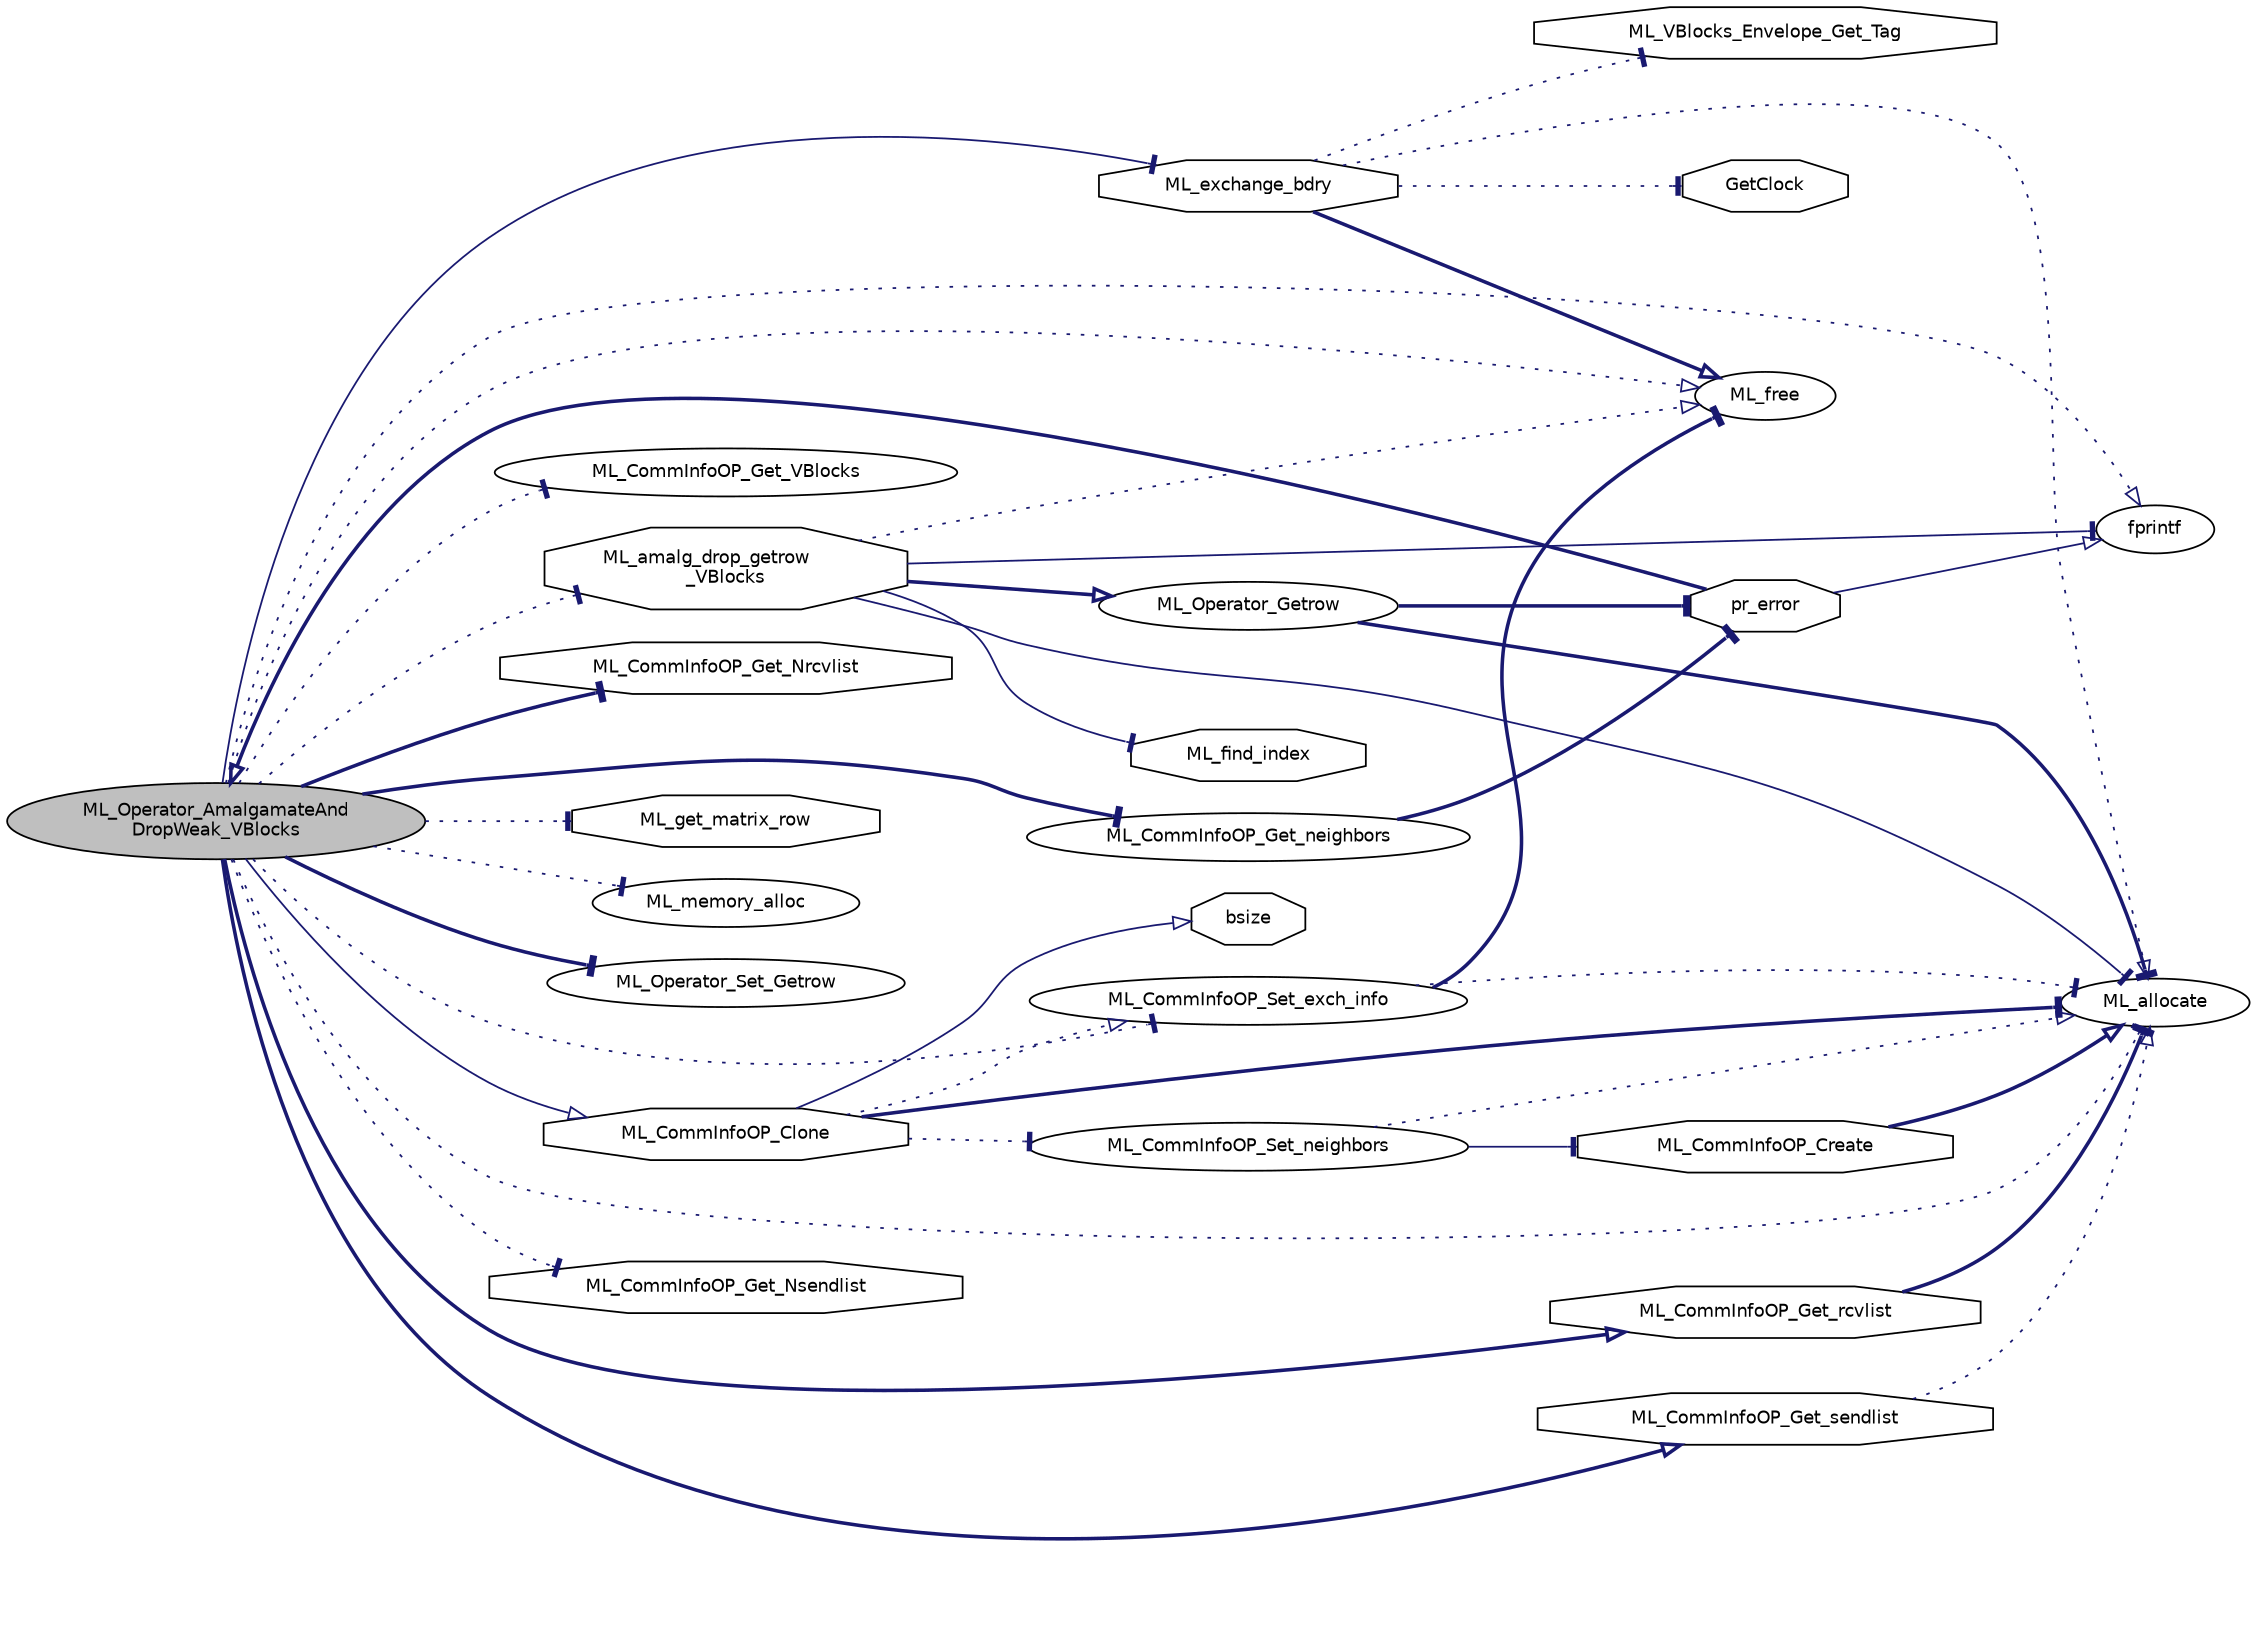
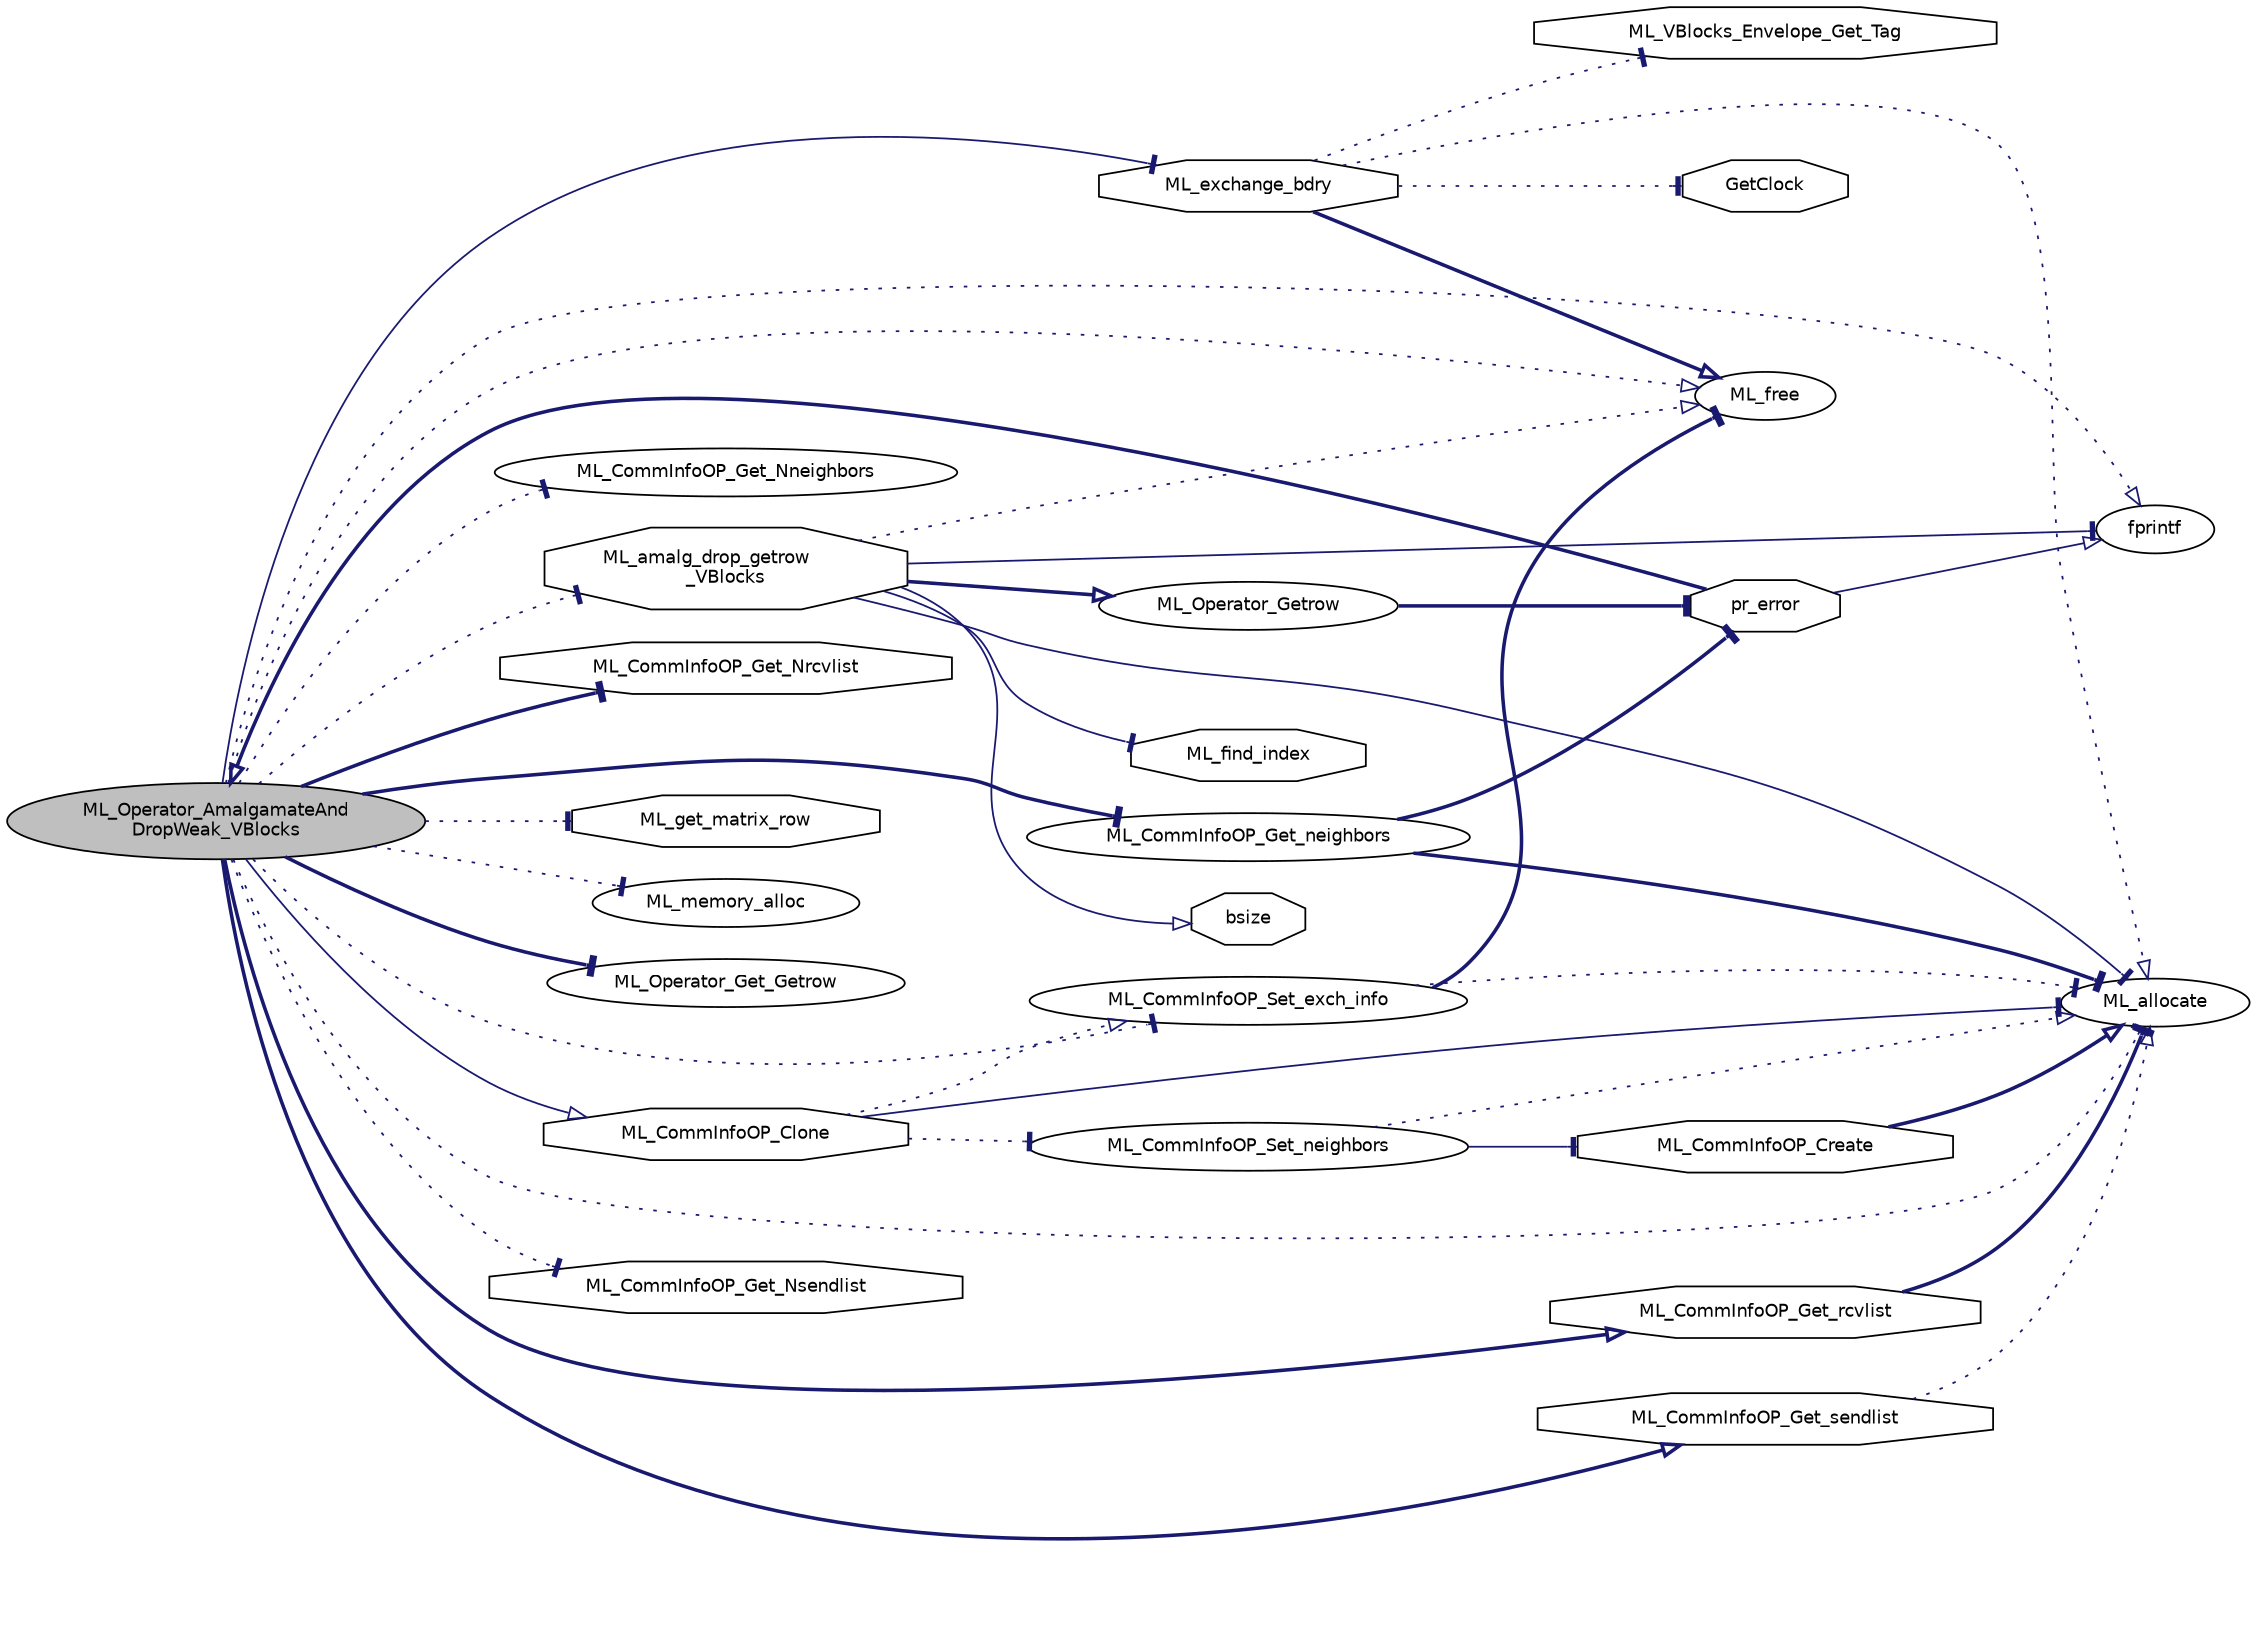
node "ML_CommInfoOP_Get_VBlocks": label "ML_CommInfoOP_Get_VBlocks" -> "ML_CommInfoOP_Get_Nneighbors"
edge "ML_Operator_Getrow" -> "ML_allocate": now "ML_CommInfoOP_Get_neighbors" -> "ML_allocate"
node "ML_Operator_Set_Getrow": label "ML_Operator_Set_Getrow" -> "ML_Operator_Get_Getrow"
edge "ML_CommInfoOP_Clone" -> "bsize": now "ML_amalg_drop_getrow _VBlocks" -> "bsize"
edge "ML_CommInfoOP_Clone" -> "ML_allocate": style bold -> solid
